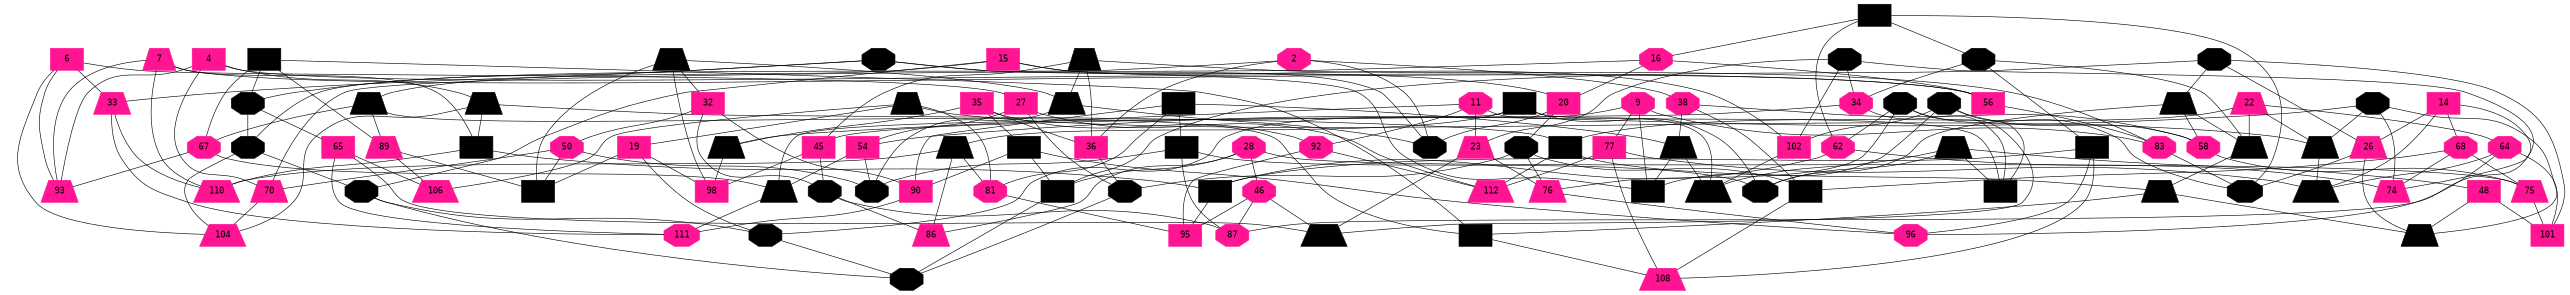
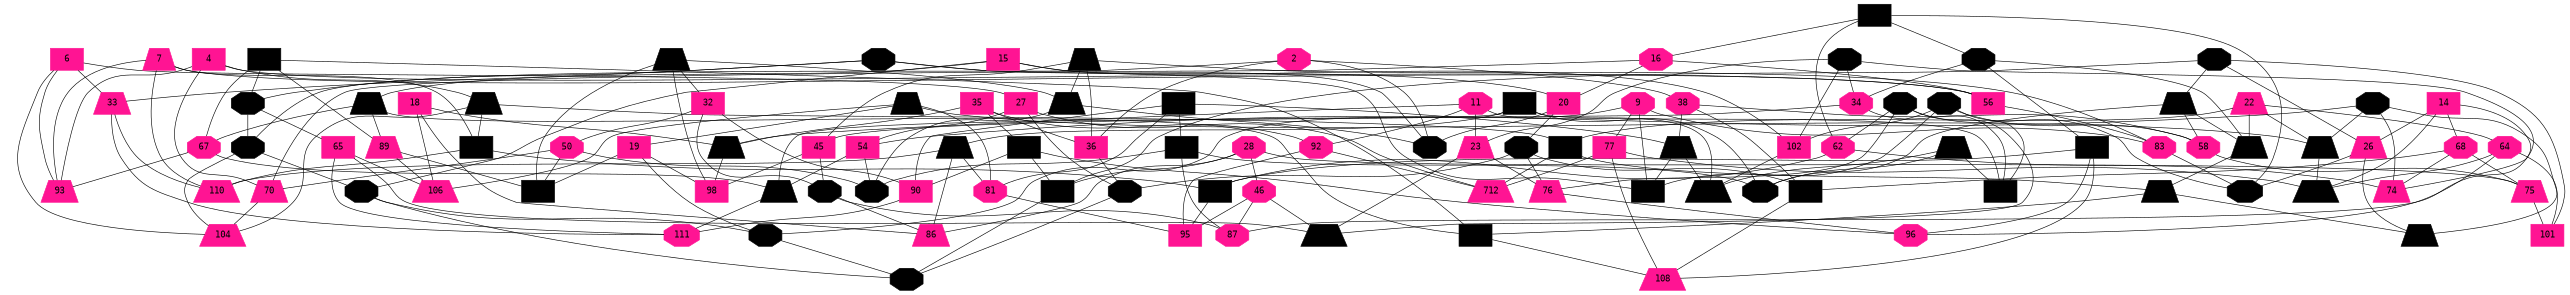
node "18": added
node "112": label "112" -> "712"
node "48": removed
